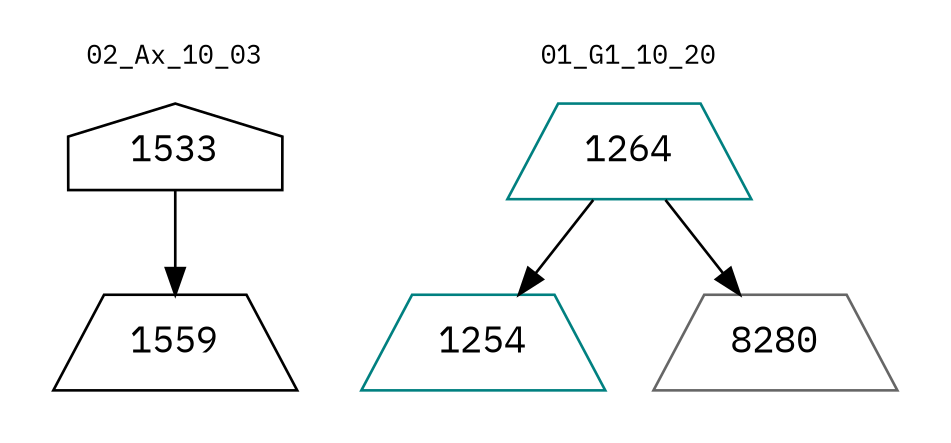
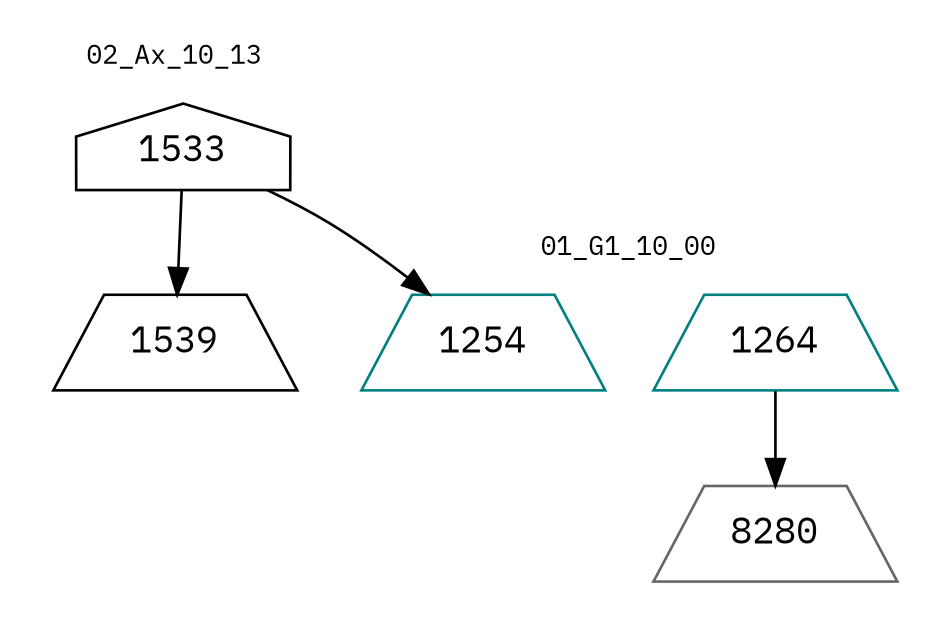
cluster "02_Ax_10_03": label "02_Ax_10_03" -> "02_Ax_10_13"
cluster "01_G1_10_20": label "01_G1_10_20" -> "01_G1_10_00"
edge "1264" -> "1254": now "1533" -> "1254"
node "1559": label "1559" -> "1539"
